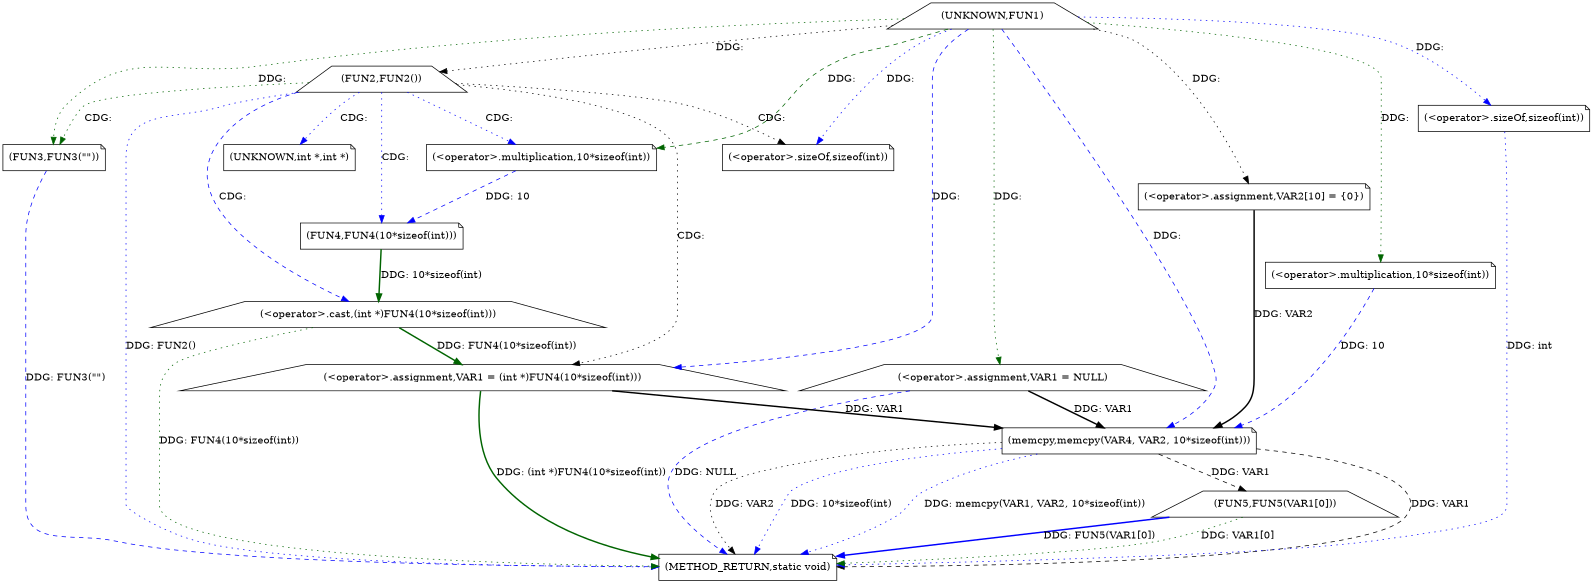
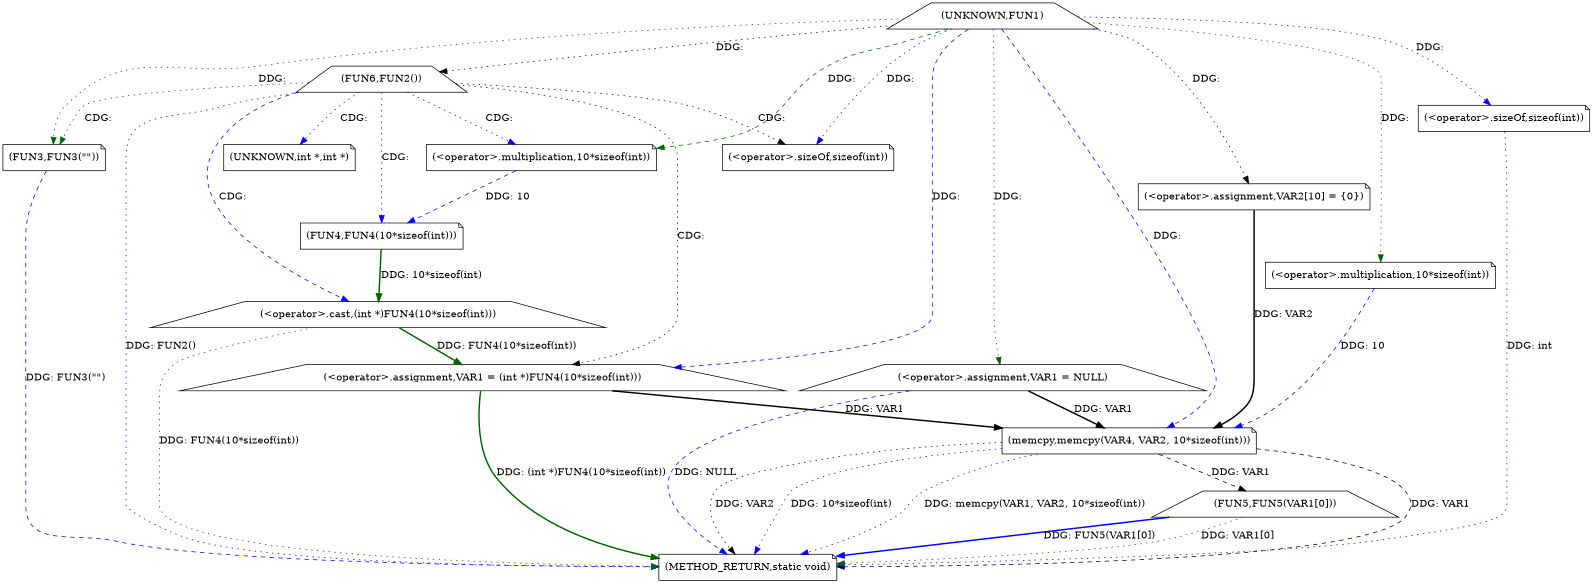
node "(FUN2,FUN2())": label "(FUN2,FUN2())" -> "(FUN6,FUN2())"
